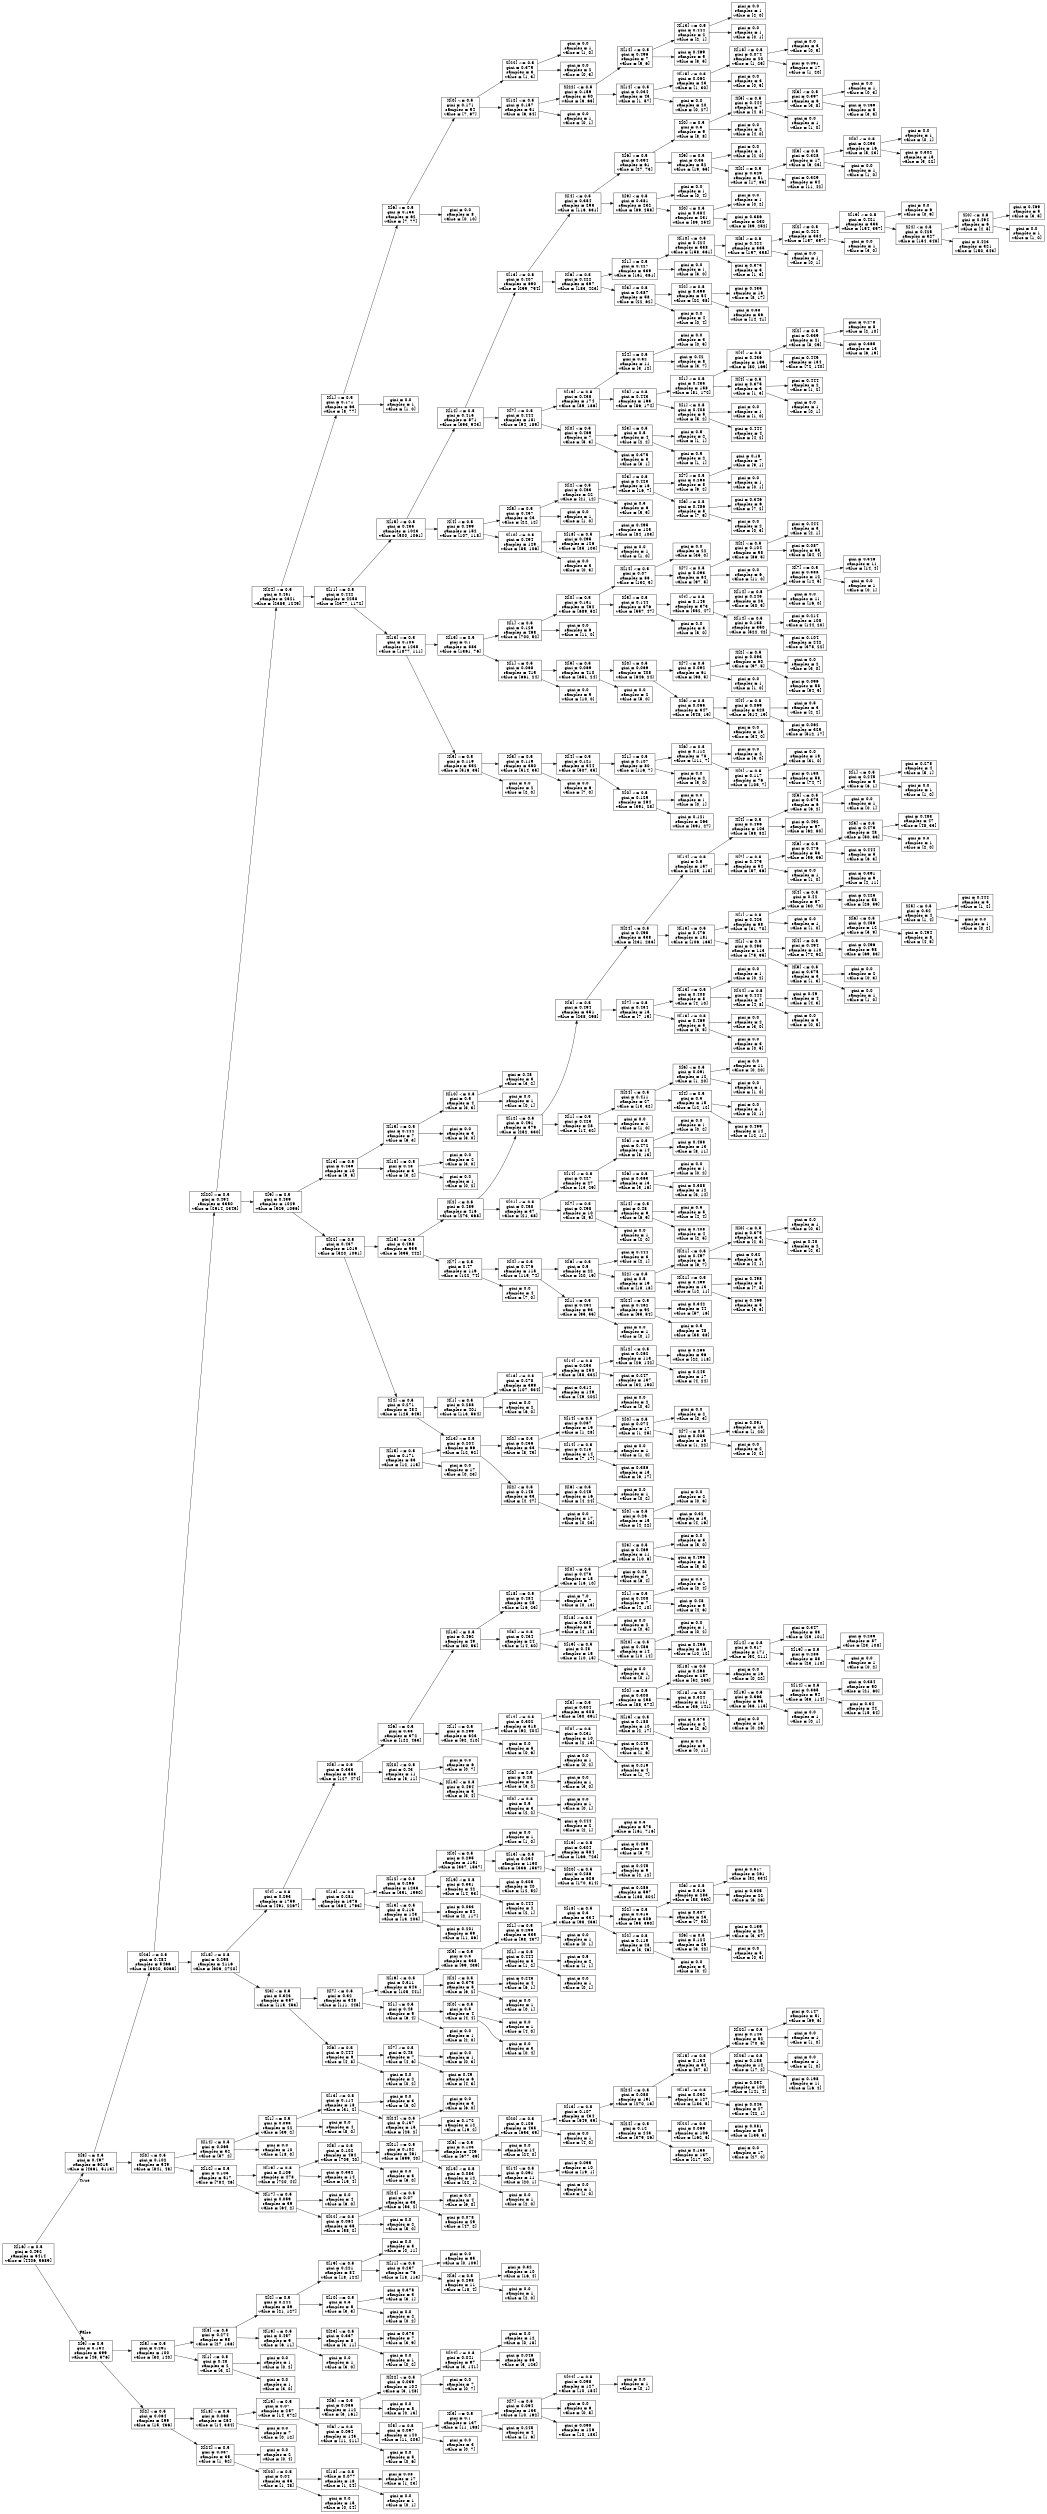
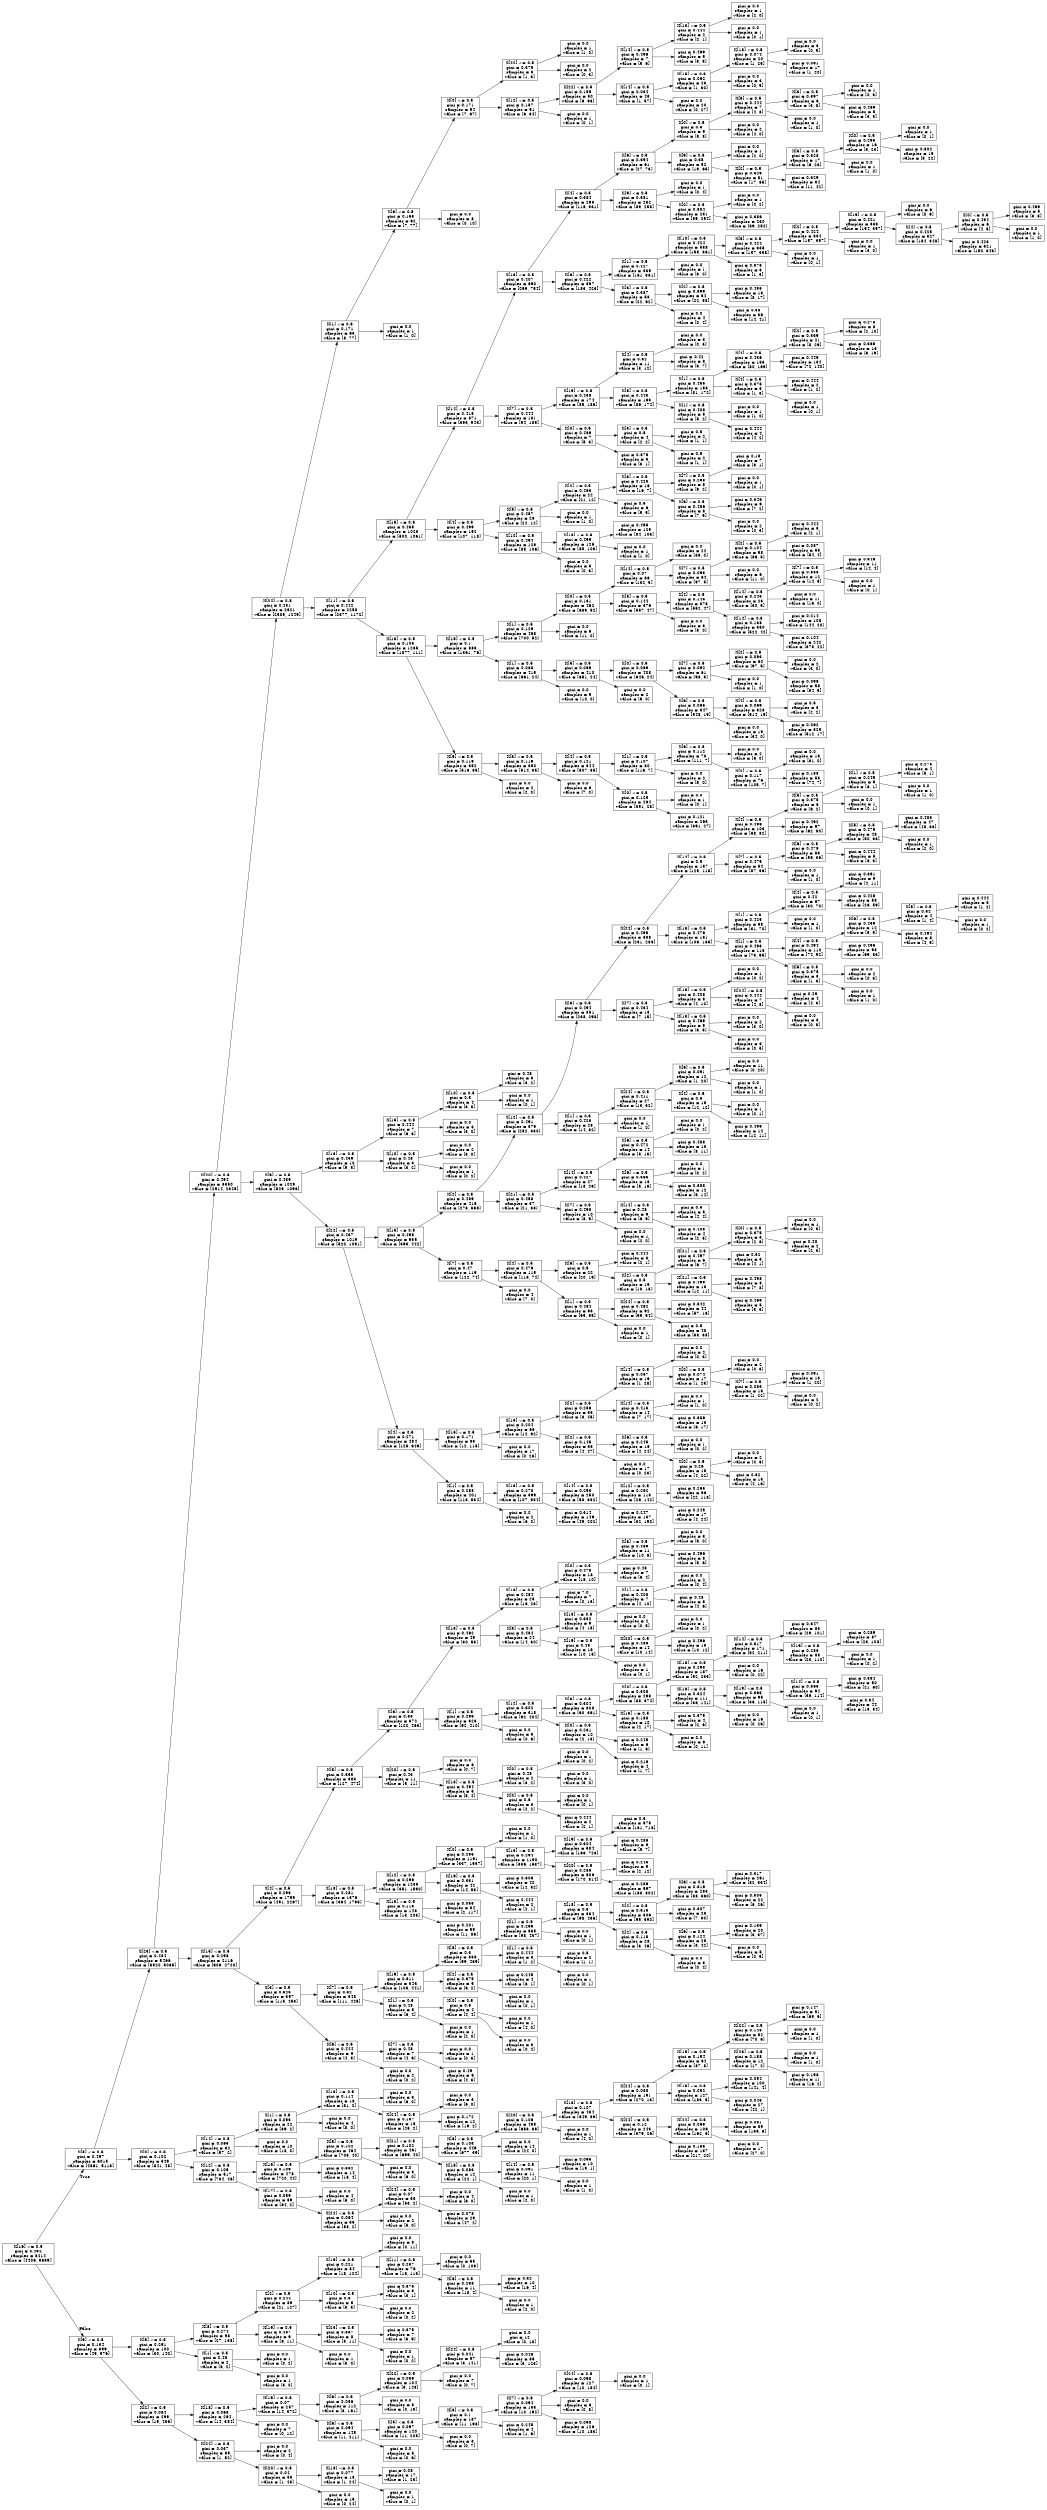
edge "X[4] <= 0.5 gini = 0.271 samples = 484 value = [125, 649]" -> "X[13] <= 0.5 gini = 0.204 samples = 66 value = [12, 92]": now "X[4] <= 0.5 gini = 0.271 samples = 484 value = [125, 649]" -> "X[15] <= 0.5 gini = 0.171 samples = 83 value = [12, 115]"
node "gini = 0.0 samples = 12 value = [0, 18]": label "gini = 0.0 samples = 12 value = [0, 18]" -> "gini = 0.0 gini = 12 value = [0, 18]"
node "X[18] <= 0.5 value = 0.077 samples = 18 value = [1, 24]": label "X[18] <= 0.5 value = 0.077 samples = 18 value = [1, 24]" -> "X[18] <= 0.5 gini = 0.077 samples = 18 value = [1, 24]"
